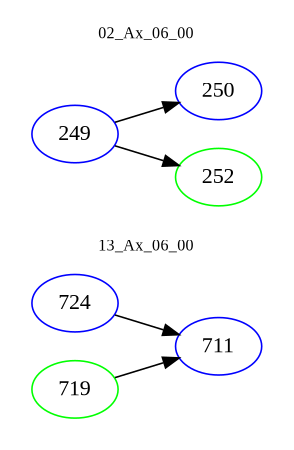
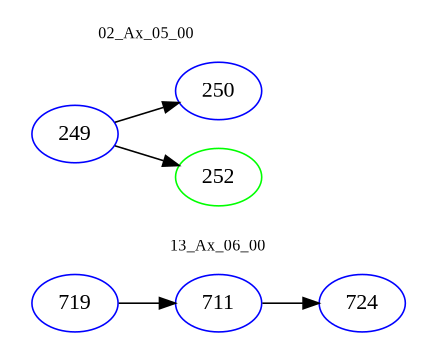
cluster "02_Ax_06_00": label "02_Ax_06_00" -> "02_Ax_05_00"
edge "724" -> "711": reversed
node "719": color green -> blue
